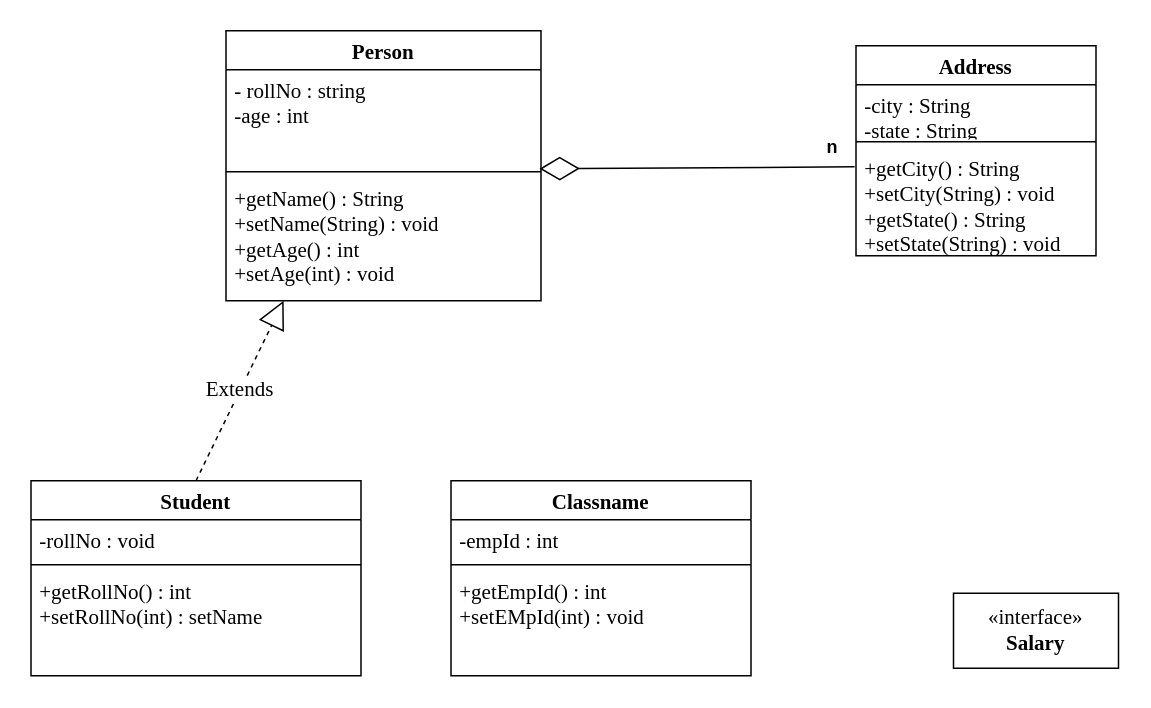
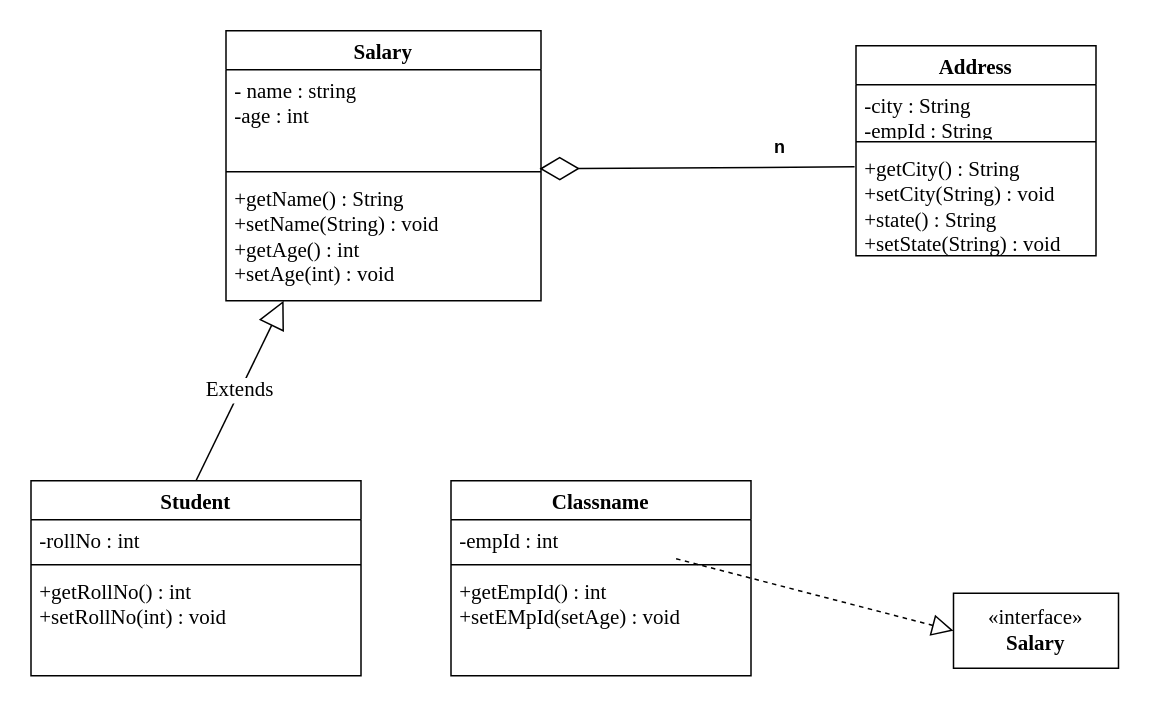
node "Person": label "Person" -> "Salary"
node "- rollNo : string-age : int": label "- rollNo : string-age : int" -> "- name : string-age : int"
node "-city : String-state : String": label "-city : String-state : String" -> "-city : String-empId : String"
node "n": moved (832, 148) -> (779, 148)
node "+getCity() : String+setCity(String) : void+getState() : String+setState(String) : void": label "+getCity() : String+setCity(String) : void+getState() : String+setState(String) : void" -> "+getCity() : String+setCity(String) : void+state() : String+setState(String) : void"
edge "Student" -> "+getName() : String+setName(String) : void+getAge() : int+setAge(int) : void": style dashed -> solid
node "-rollNo : void": label "-rollNo : void" -> "-rollNo : int"
edge "-empId : int" -> "«interface»Salary": added
node "+getRollNo() : int+setRollNo(int) : setName": label "+getRollNo() : int+setRollNo(int) : setName" -> "+getRollNo() : int+setRollNo(int) : void"
node "+getEmpId() : int+setEMpId(int) : void": label "+getEmpId() : int+setEMpId(int) : void" -> "+getEmpId() : int+setEMpId(setAge) : void"
